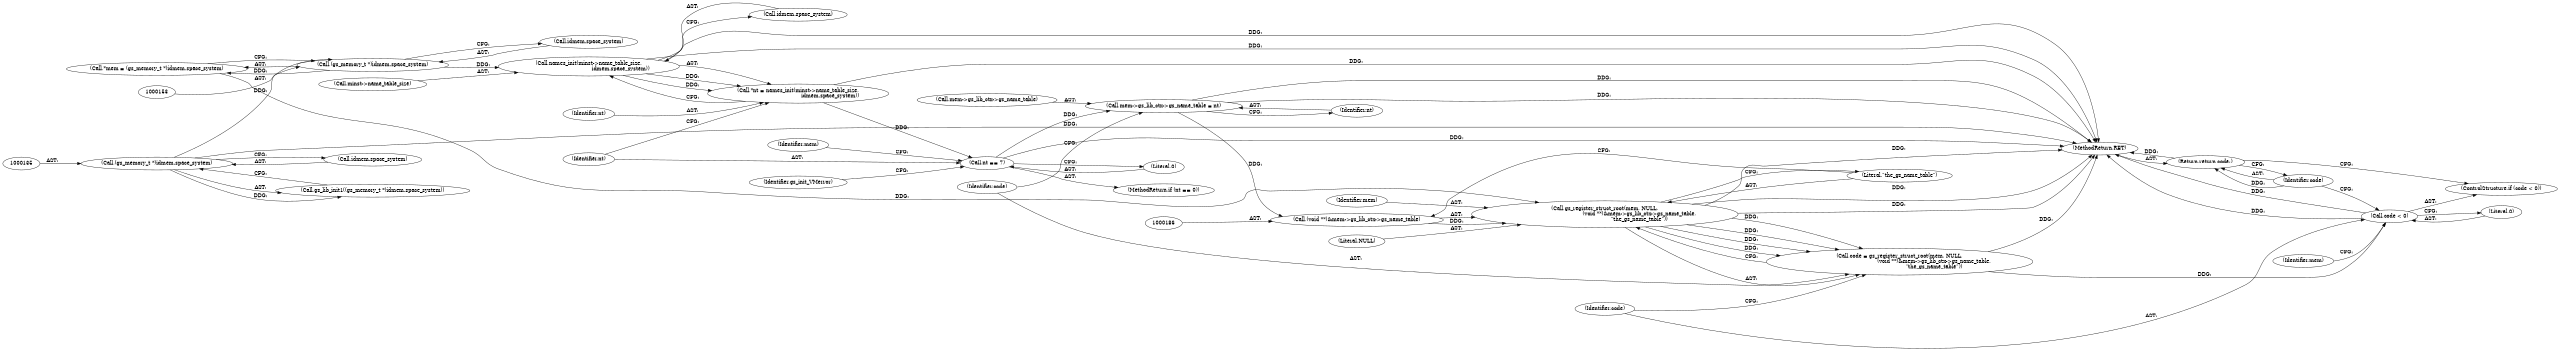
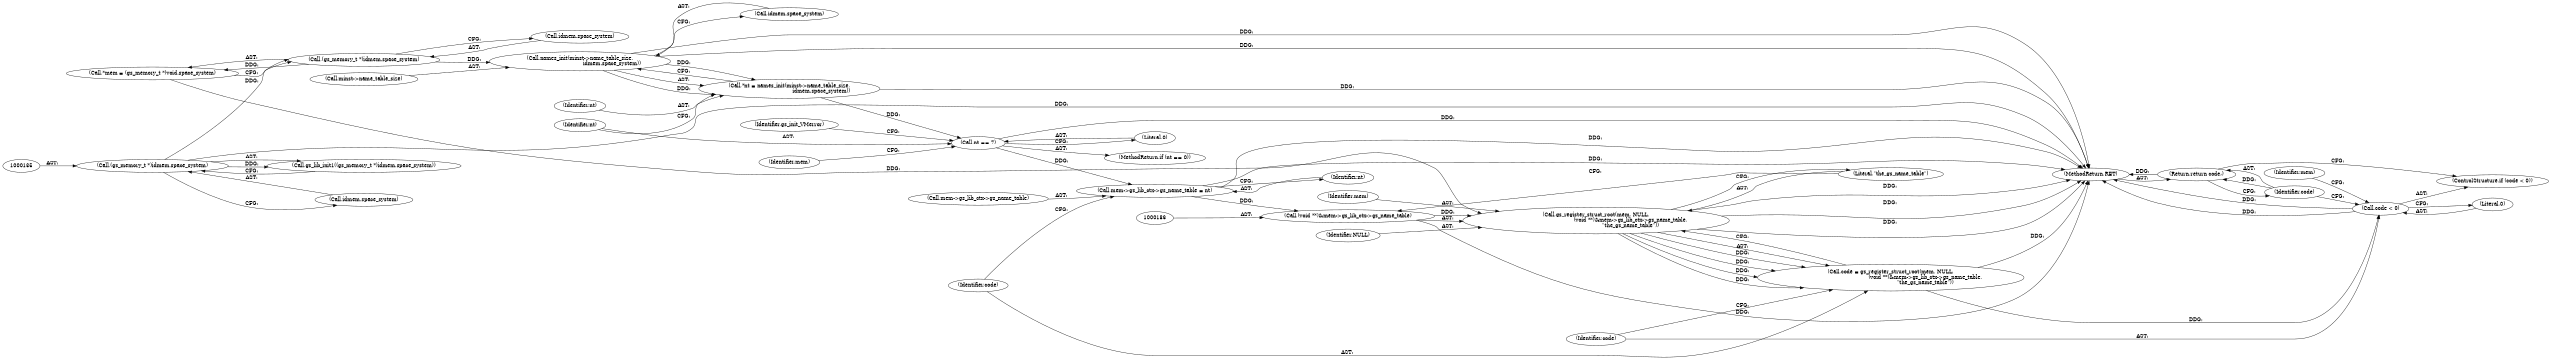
node "(Call,*mem = (gs_memory_t *)idmem.space_system)": label "(Call,*mem = (gs_memory_t *)idmem.space_system)" -> "(Call,*mem = (gs_memory_t *)void.space_system)"
node "1000153": removed
node "(Literal,NULL)": label "(Literal,NULL)" -> "(Identifier,NULL)"
edge "(Call,(void **)&mem->gs_lib_ctx->gs_name_table)" -> "(MethodReturn,RET)": added, label "DDG:"
